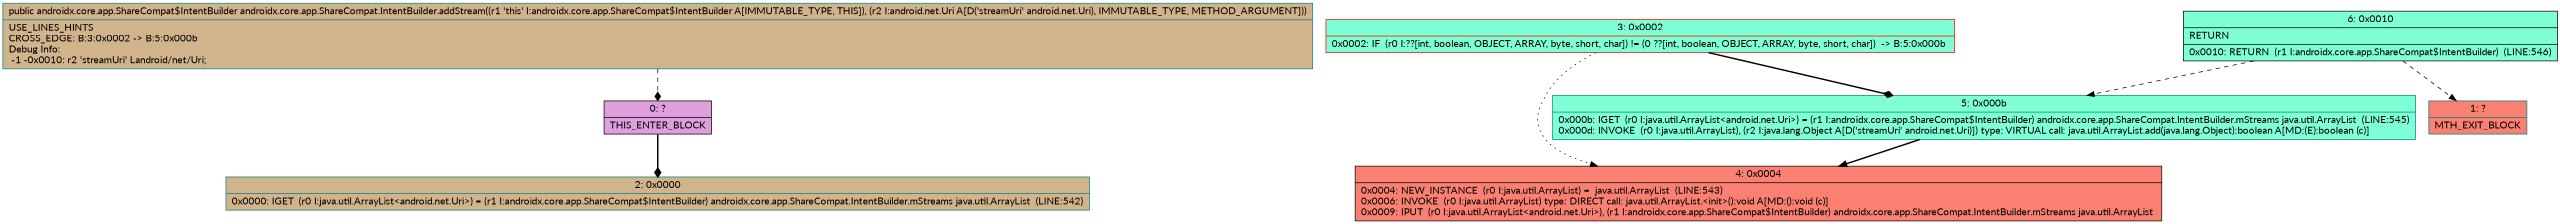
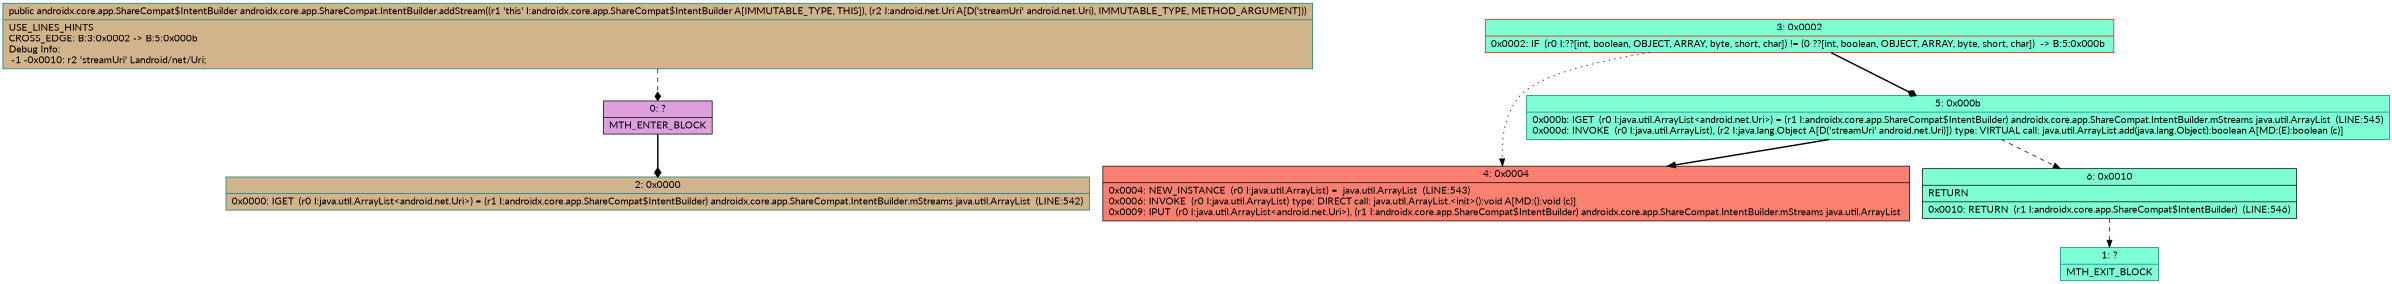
edge "6: 0x0010" -> "5: 0x000b": reversed
node "1: ?": fillcolor salmon -> aquamarine
node "0: ?": text "THIS_ENTER_BLOCK" -> "MTH_ENTER_BLOCK"
